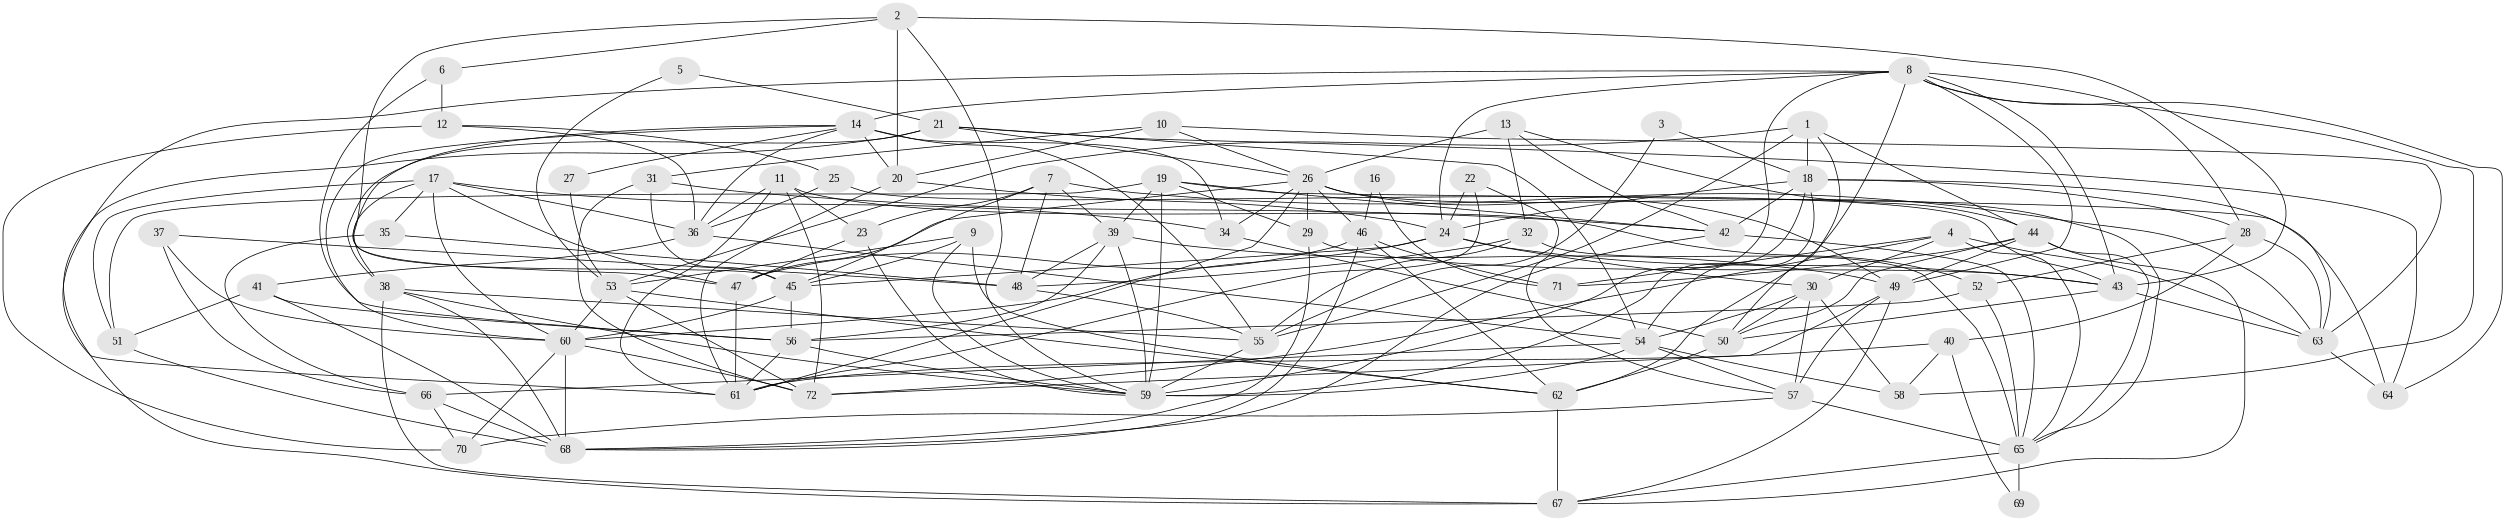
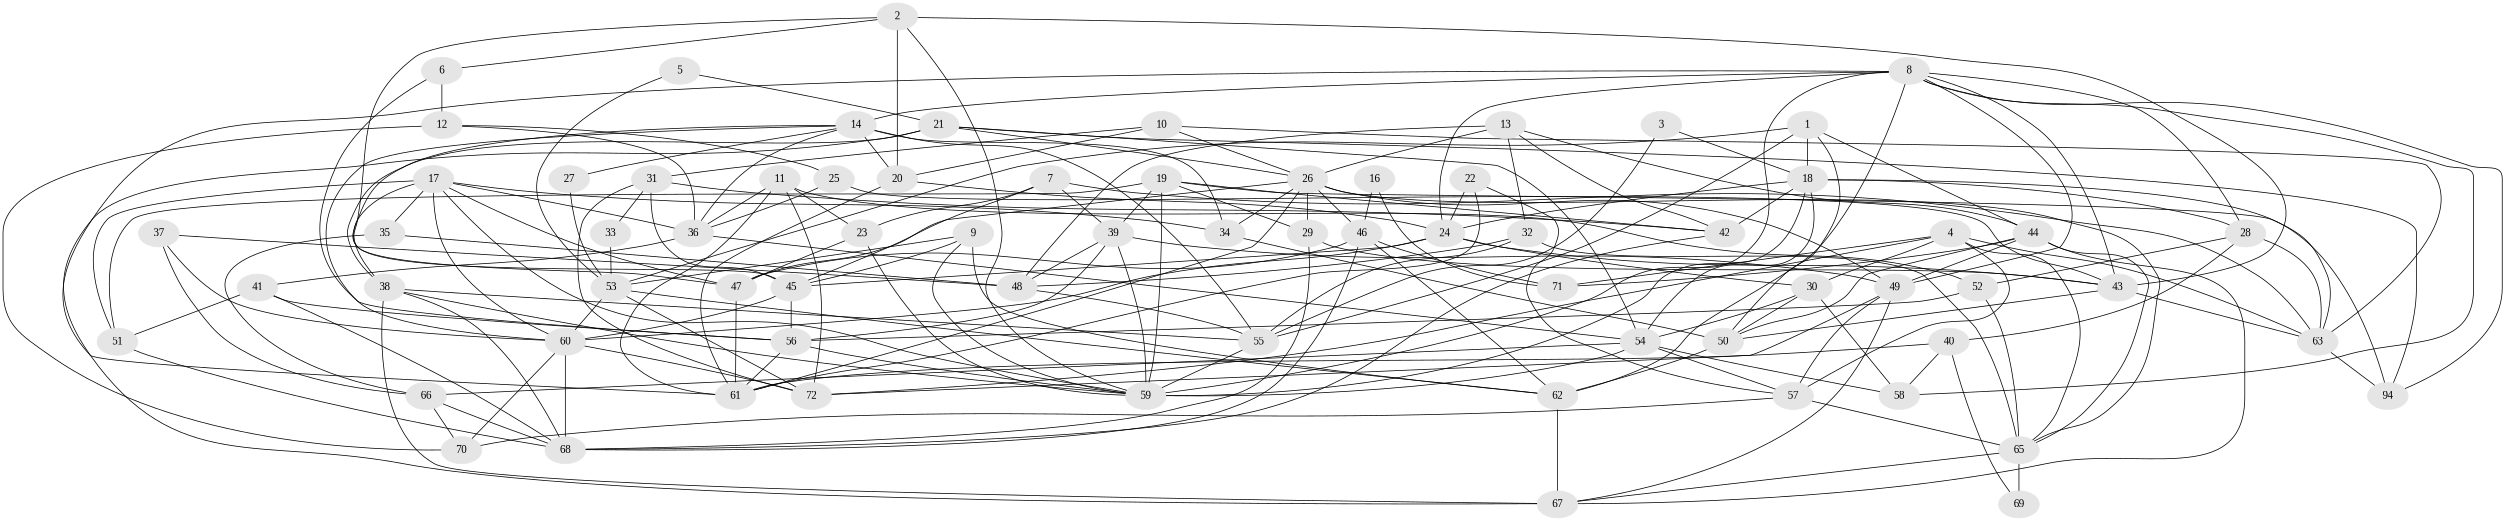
node "33": added
edge "7" -- "48": now "13" -- "48"
edge "42" -- "65": removed
edge "17" -- "59": added
edge "30" -- "57": now "4" -- "57"
node "64": label "64" -> "94"
